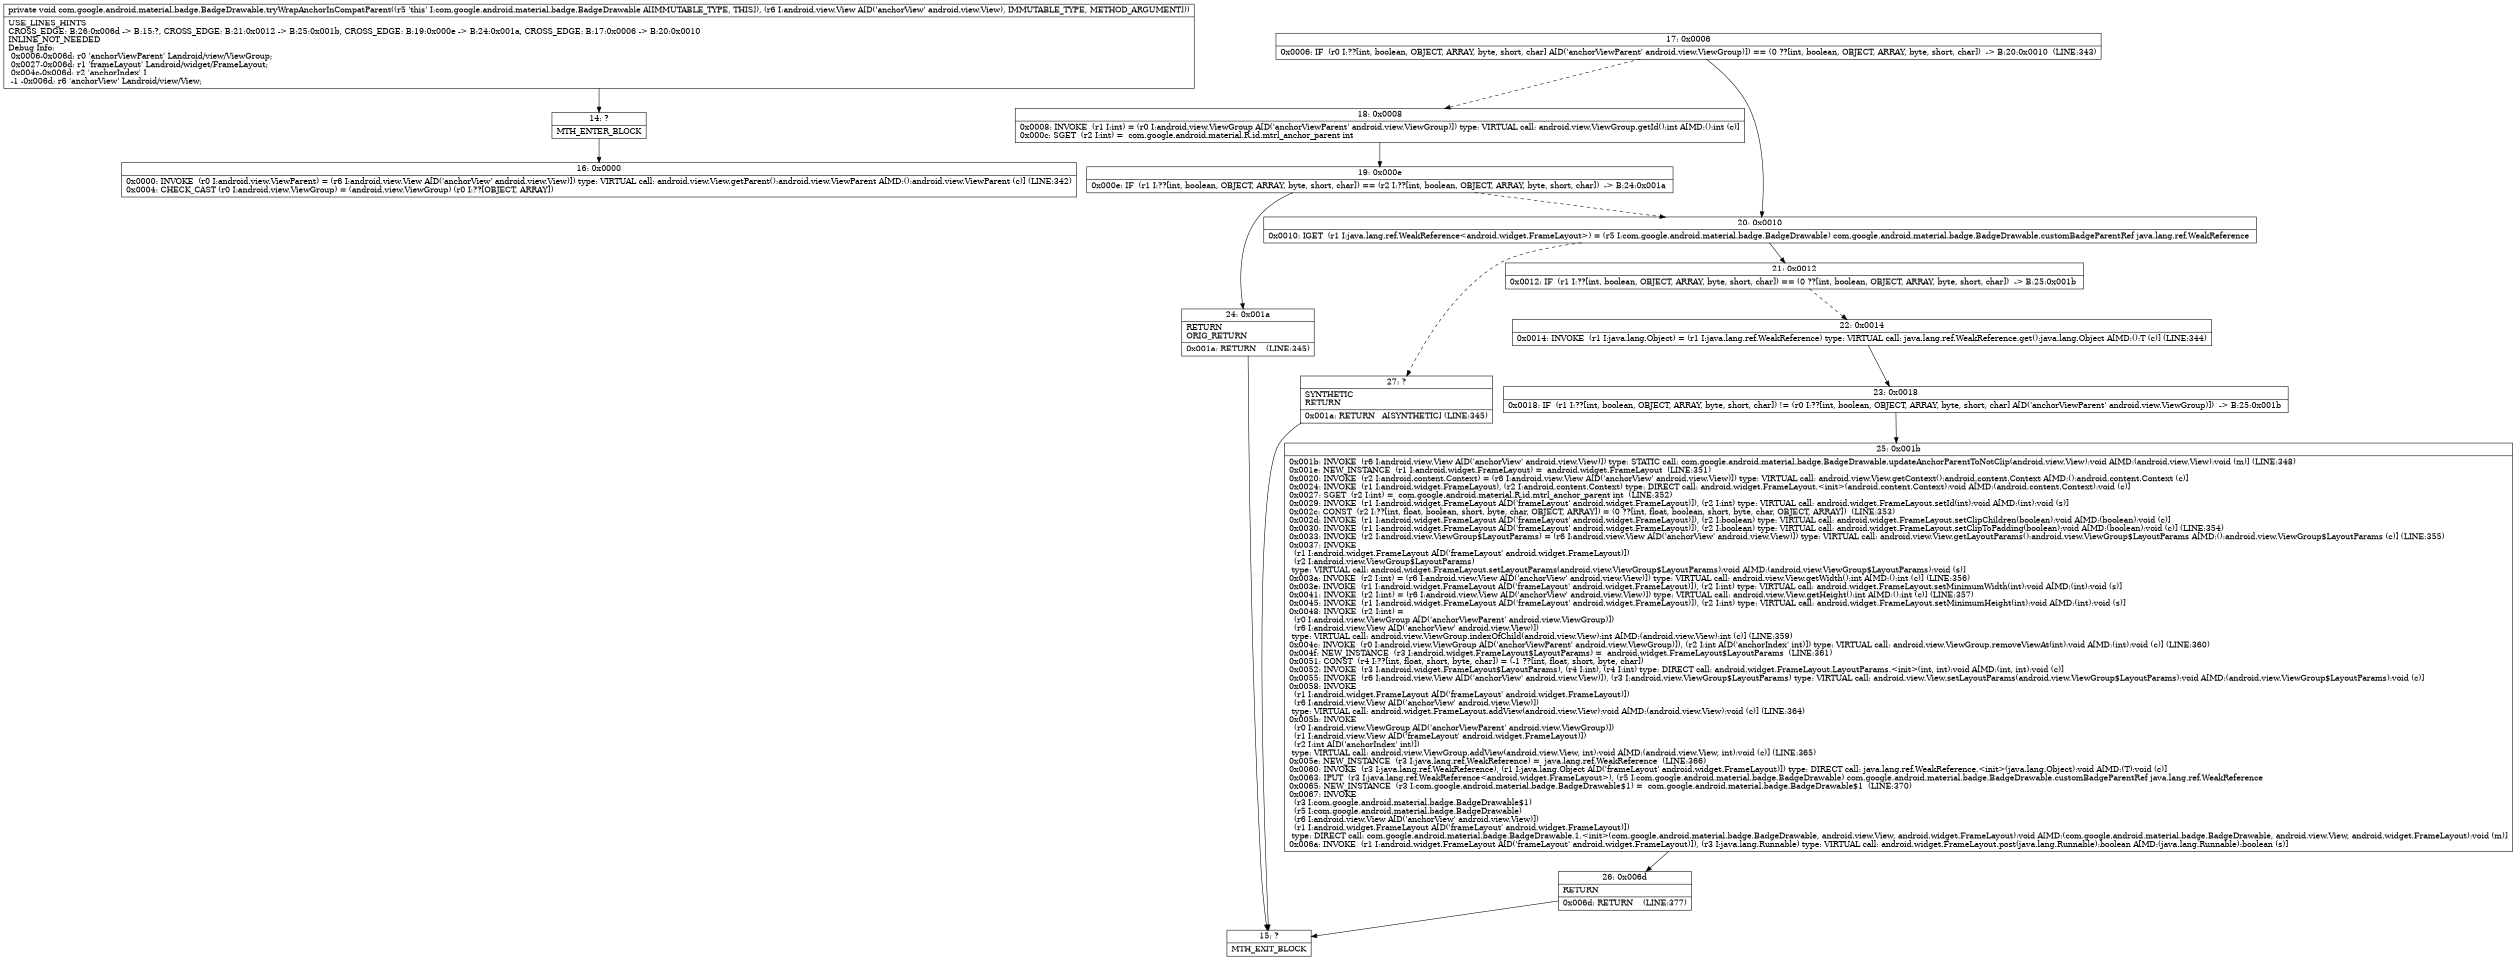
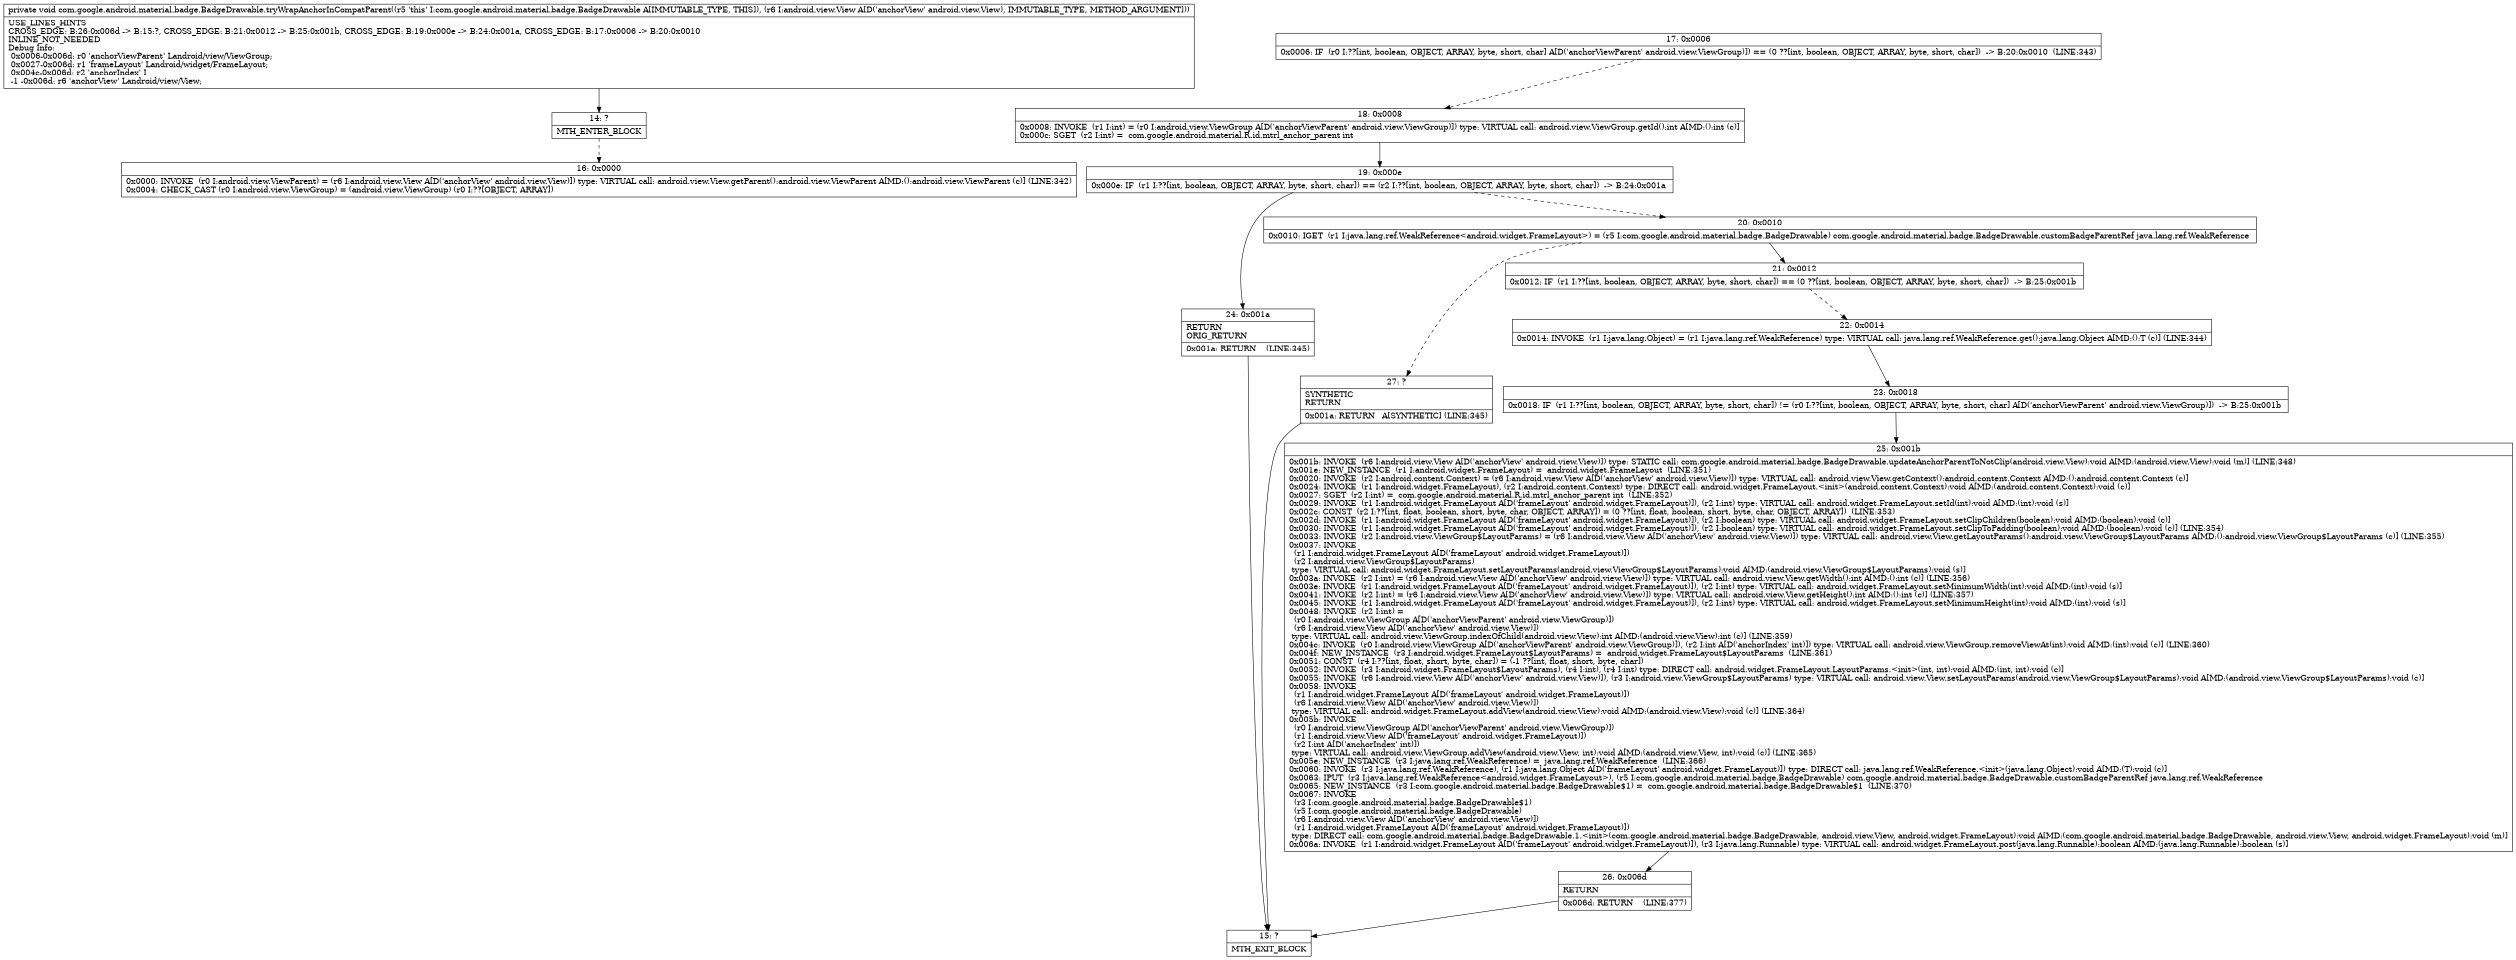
edge "17: 0x0006" -> "20: 0x0010": removed
edge "14: ?" -> "16: 0x0000": style solid -> dashed
